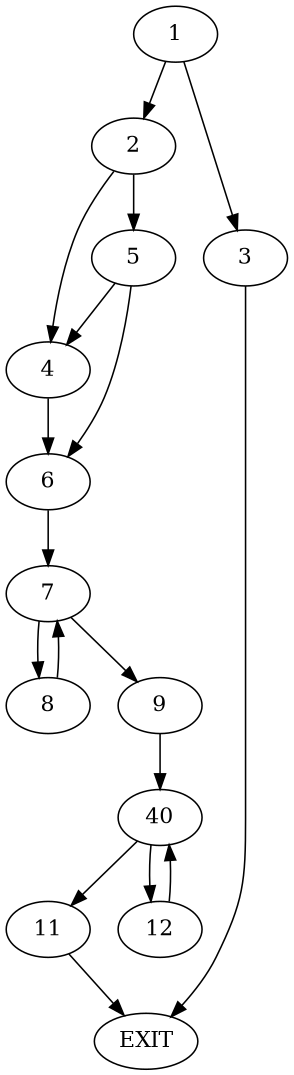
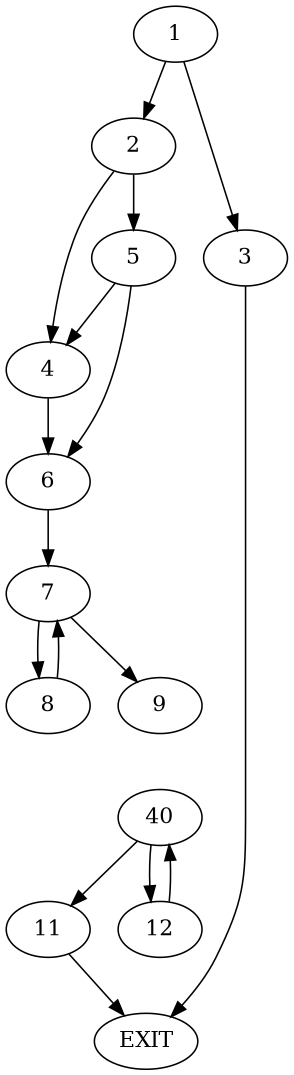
edge "9" -> "40": removed
